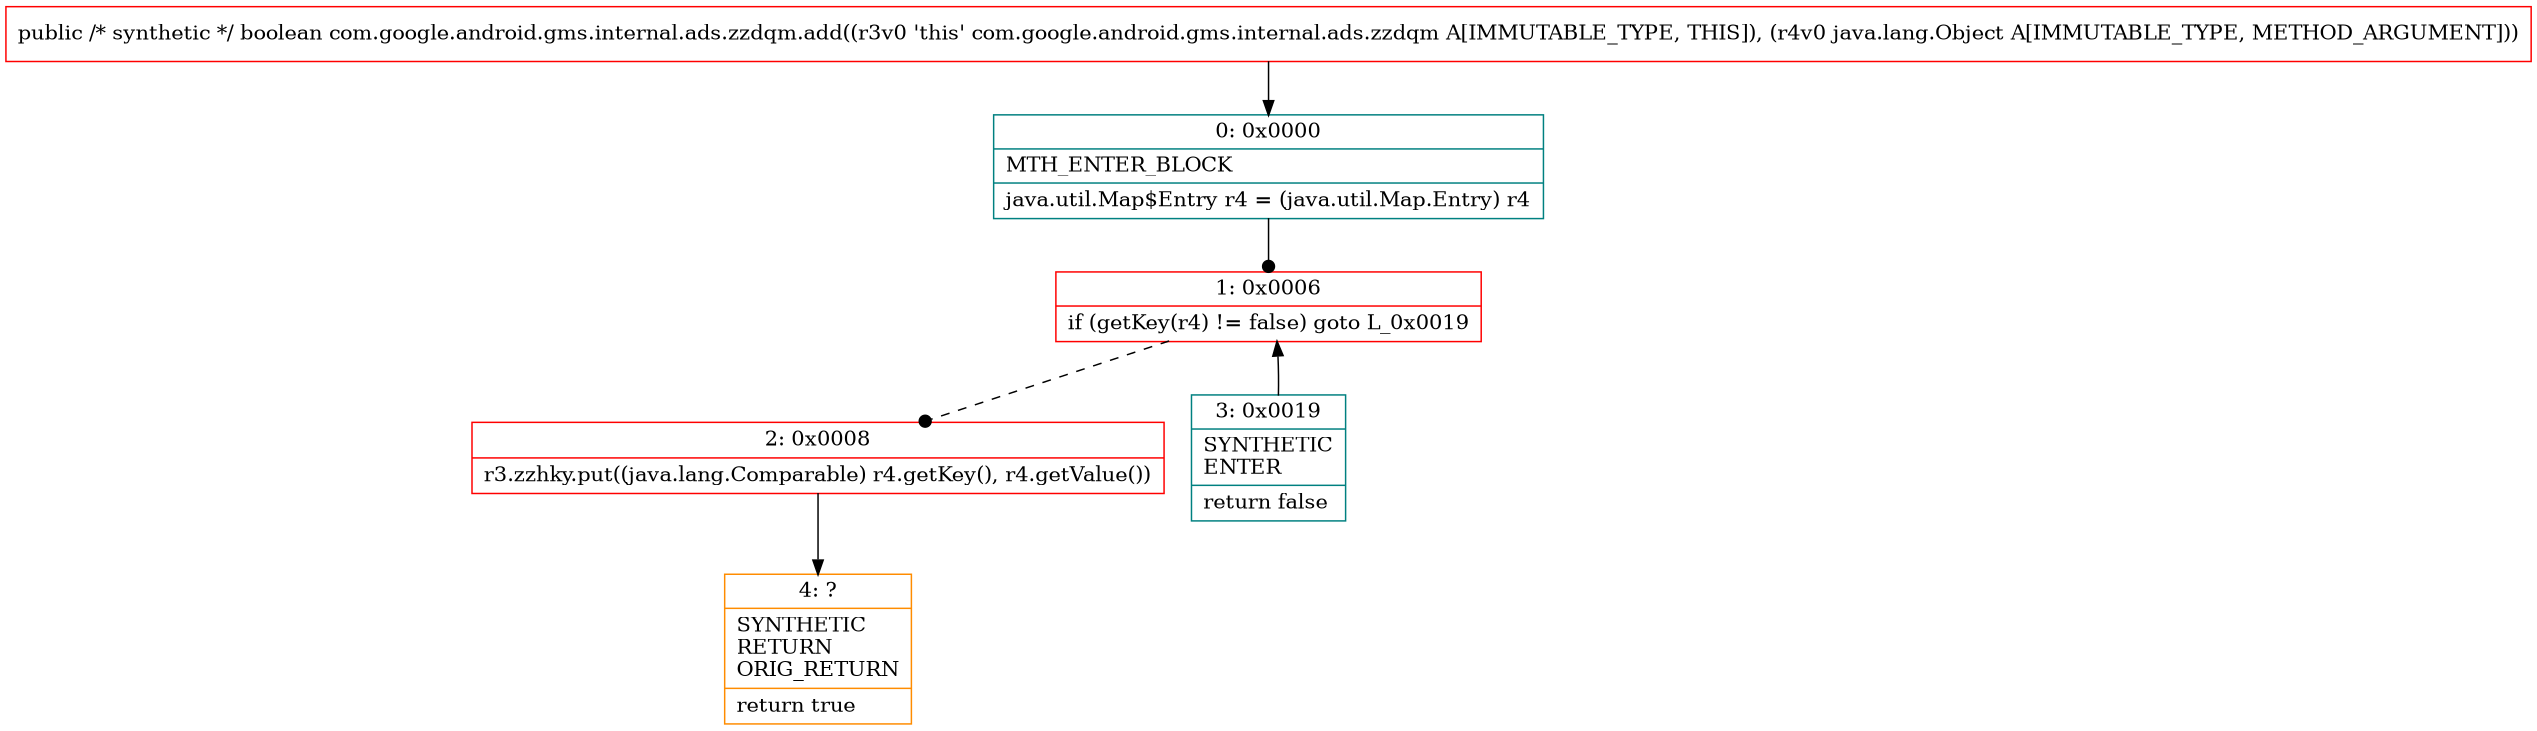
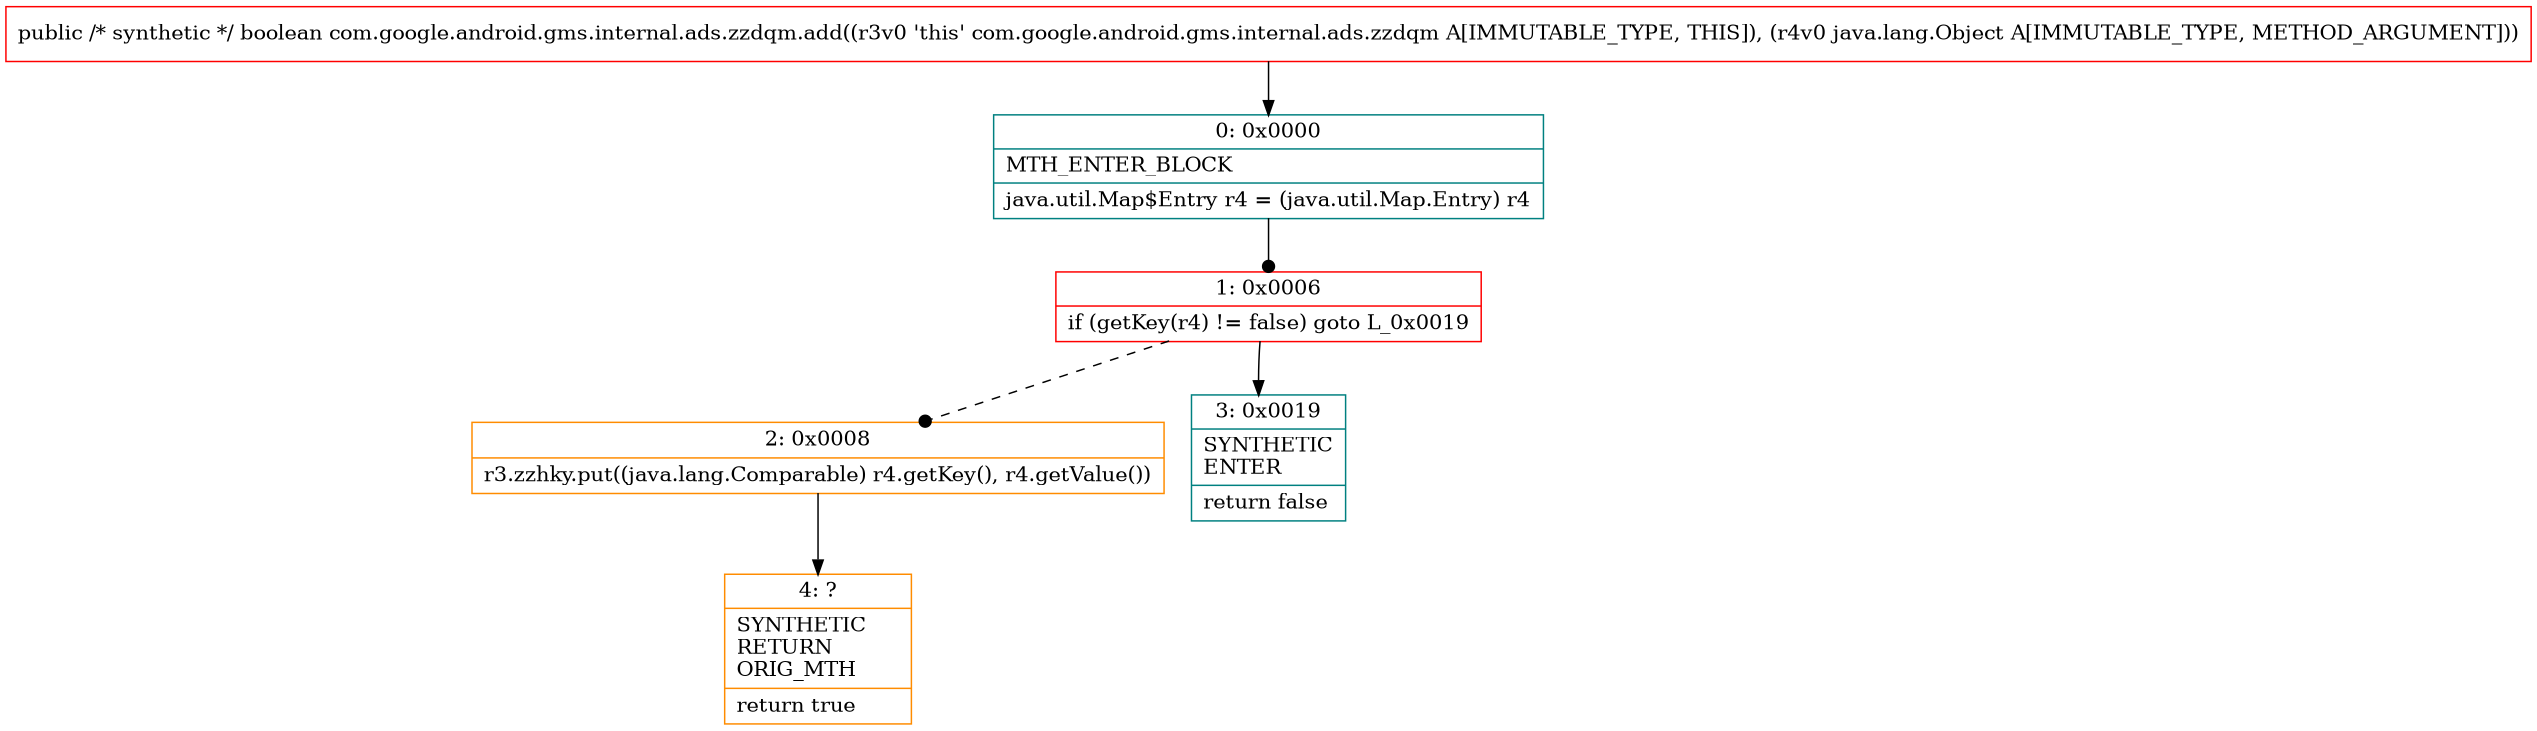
edge "3: 0x0019" -> "1: 0x0006": reversed
node "2: 0x0008": color red -> darkorange
node "4: ?": text "ORIG_RETURN" -> "ORIG_MTH"
